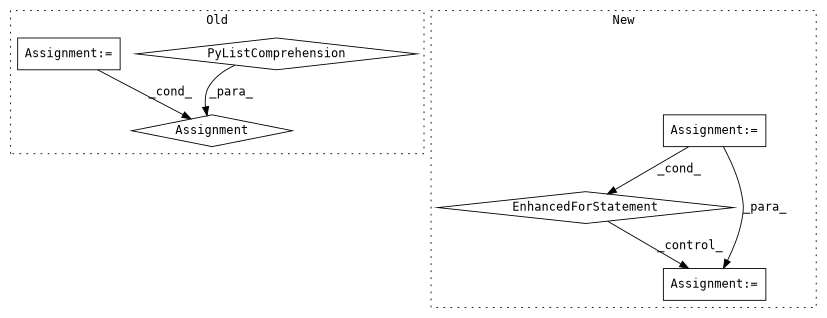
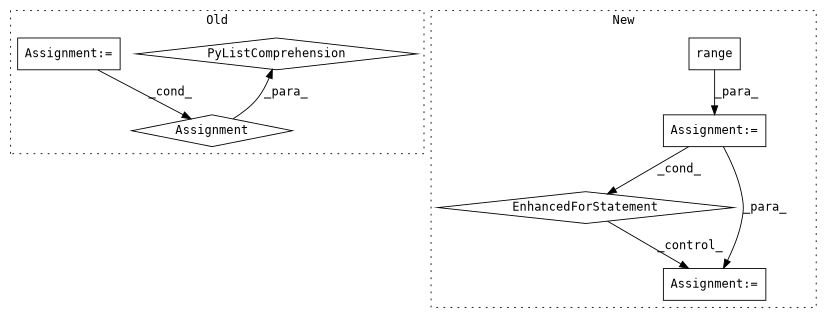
node "range": added
edge "PyListComprehension" -> "Assignment": reversed
